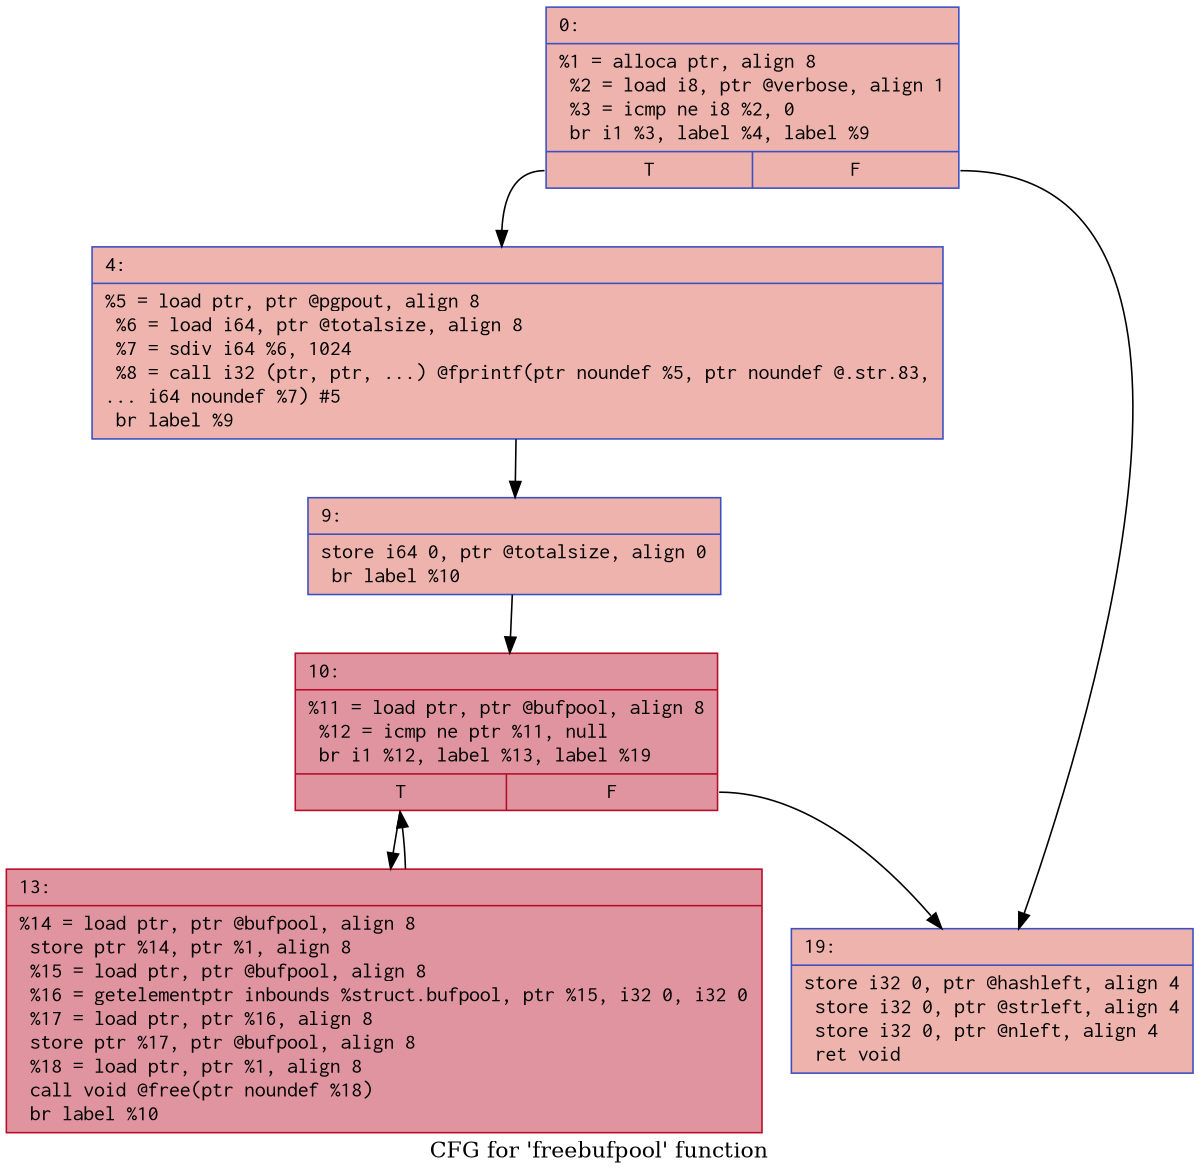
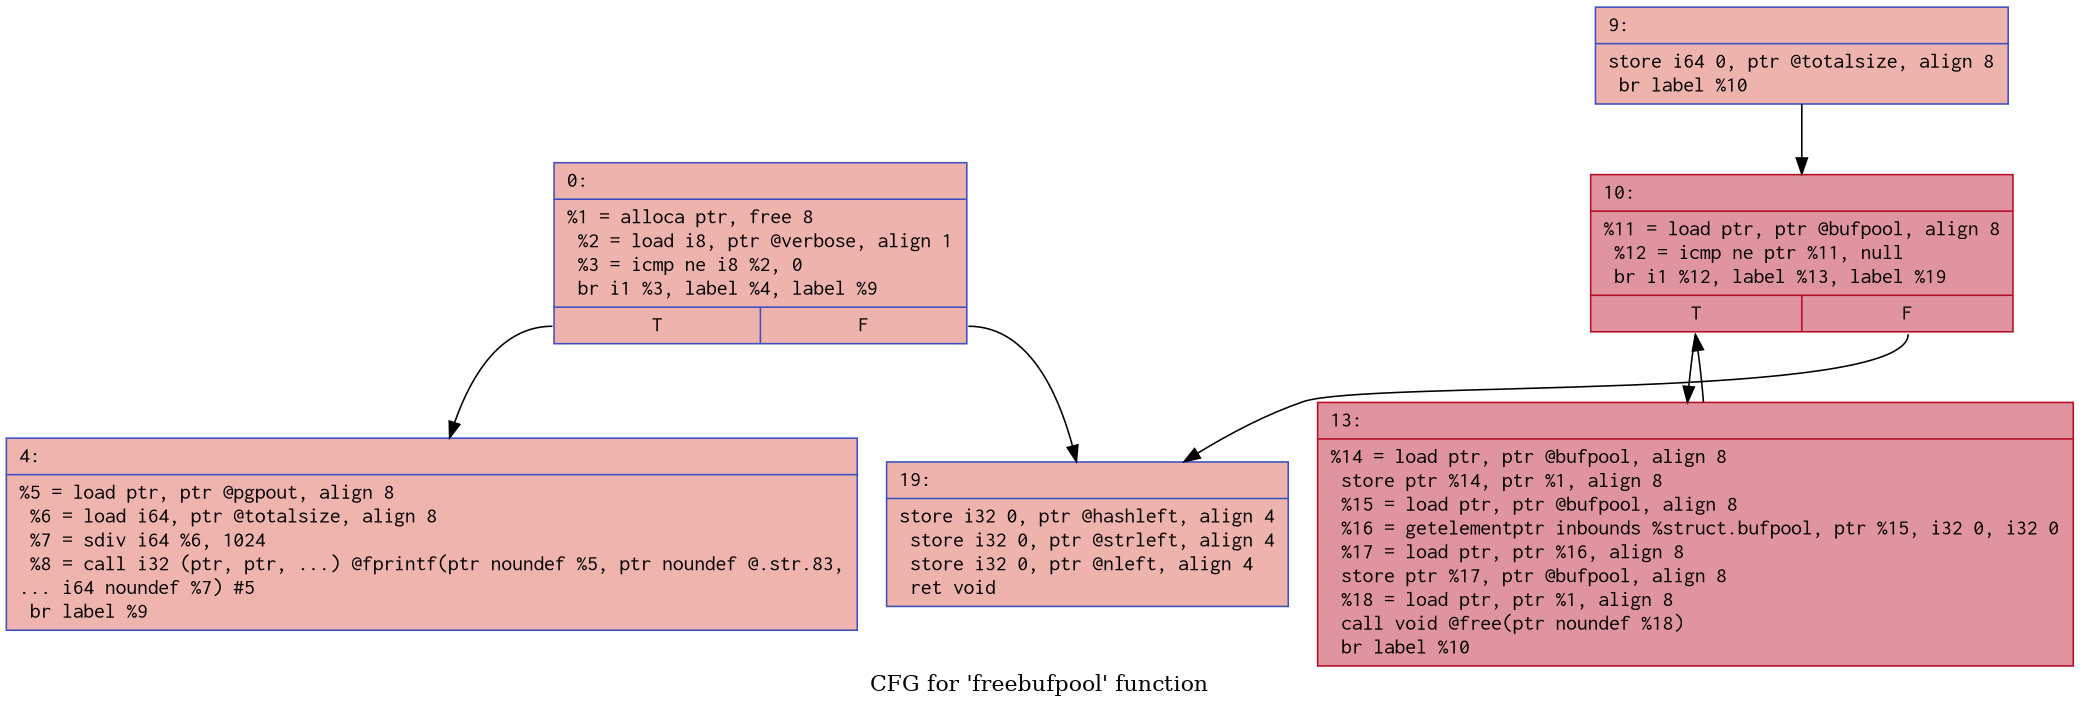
node "0:": text "%1 = alloca ptr, align 8" -> "%1 = alloca ptr, free 8"
edge "4:" -> "9:": removed
node "9:": text "store i64 0, ptr @totalsize, align 0" -> "store i64 0, ptr @totalsize, align 8"
